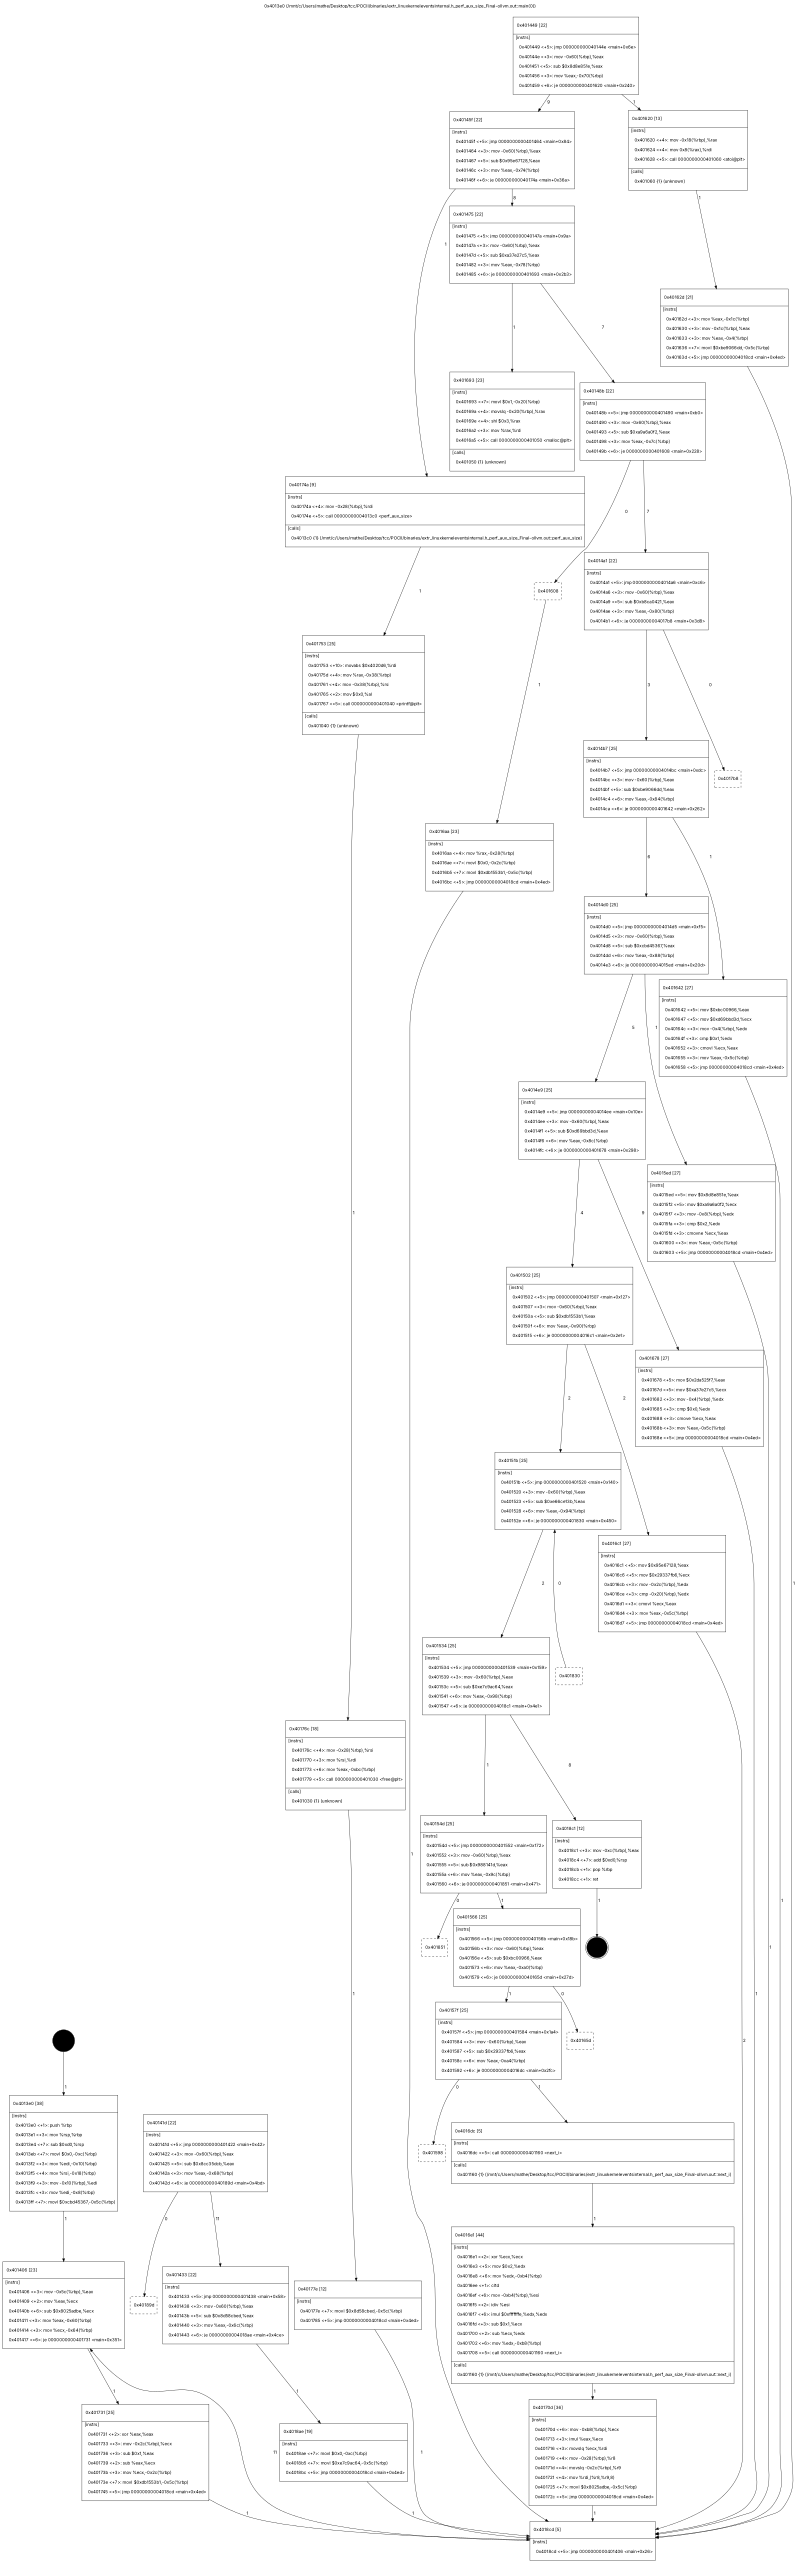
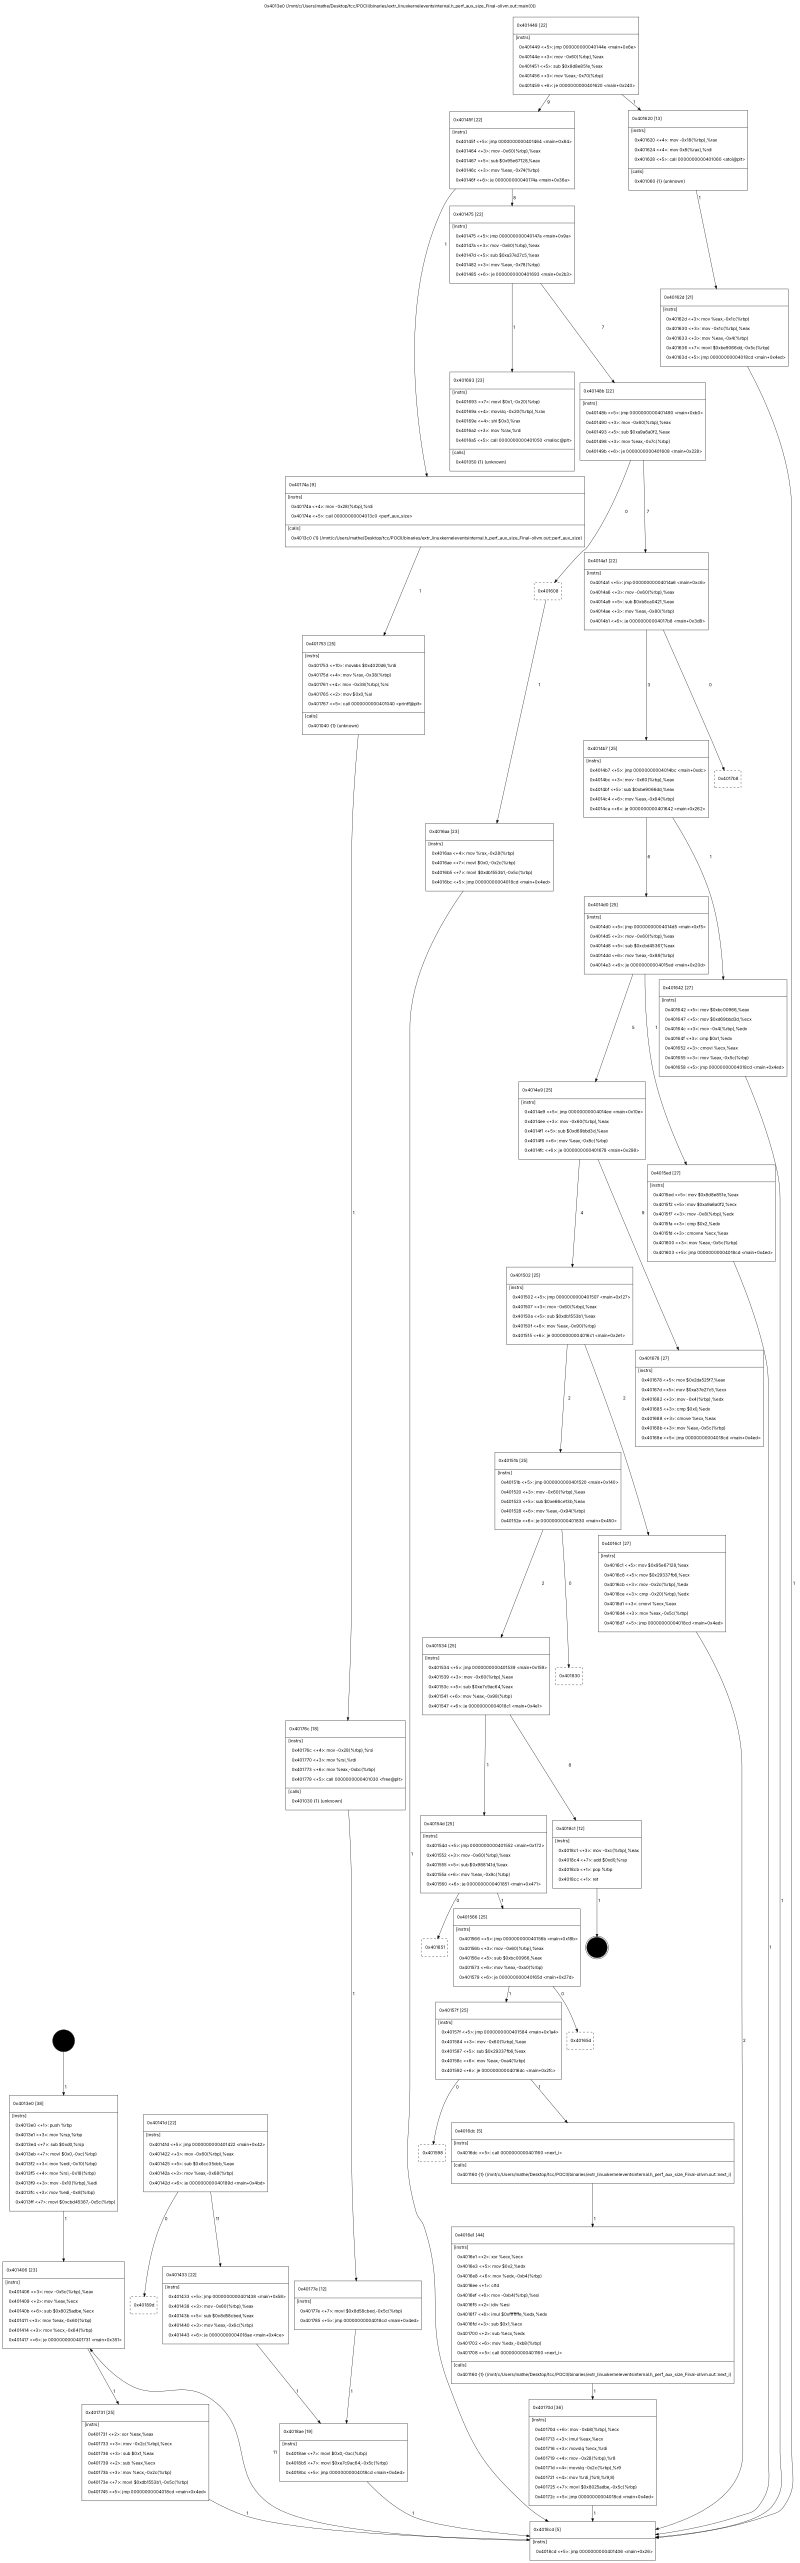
edge "0x401830" -> "0x40151b [25]": reversed
edge "0x401678 [27]" -> "0x4018cd [5]": removed, label "1"
edge "0x40177e [12]" -> "0x4018cd [5]": now "0x40177e [12]" -> "0x4018ae [19]"
